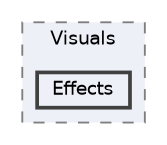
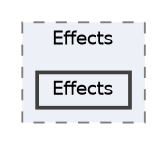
cluster "Visuals": label "Visuals" -> "Effects"
